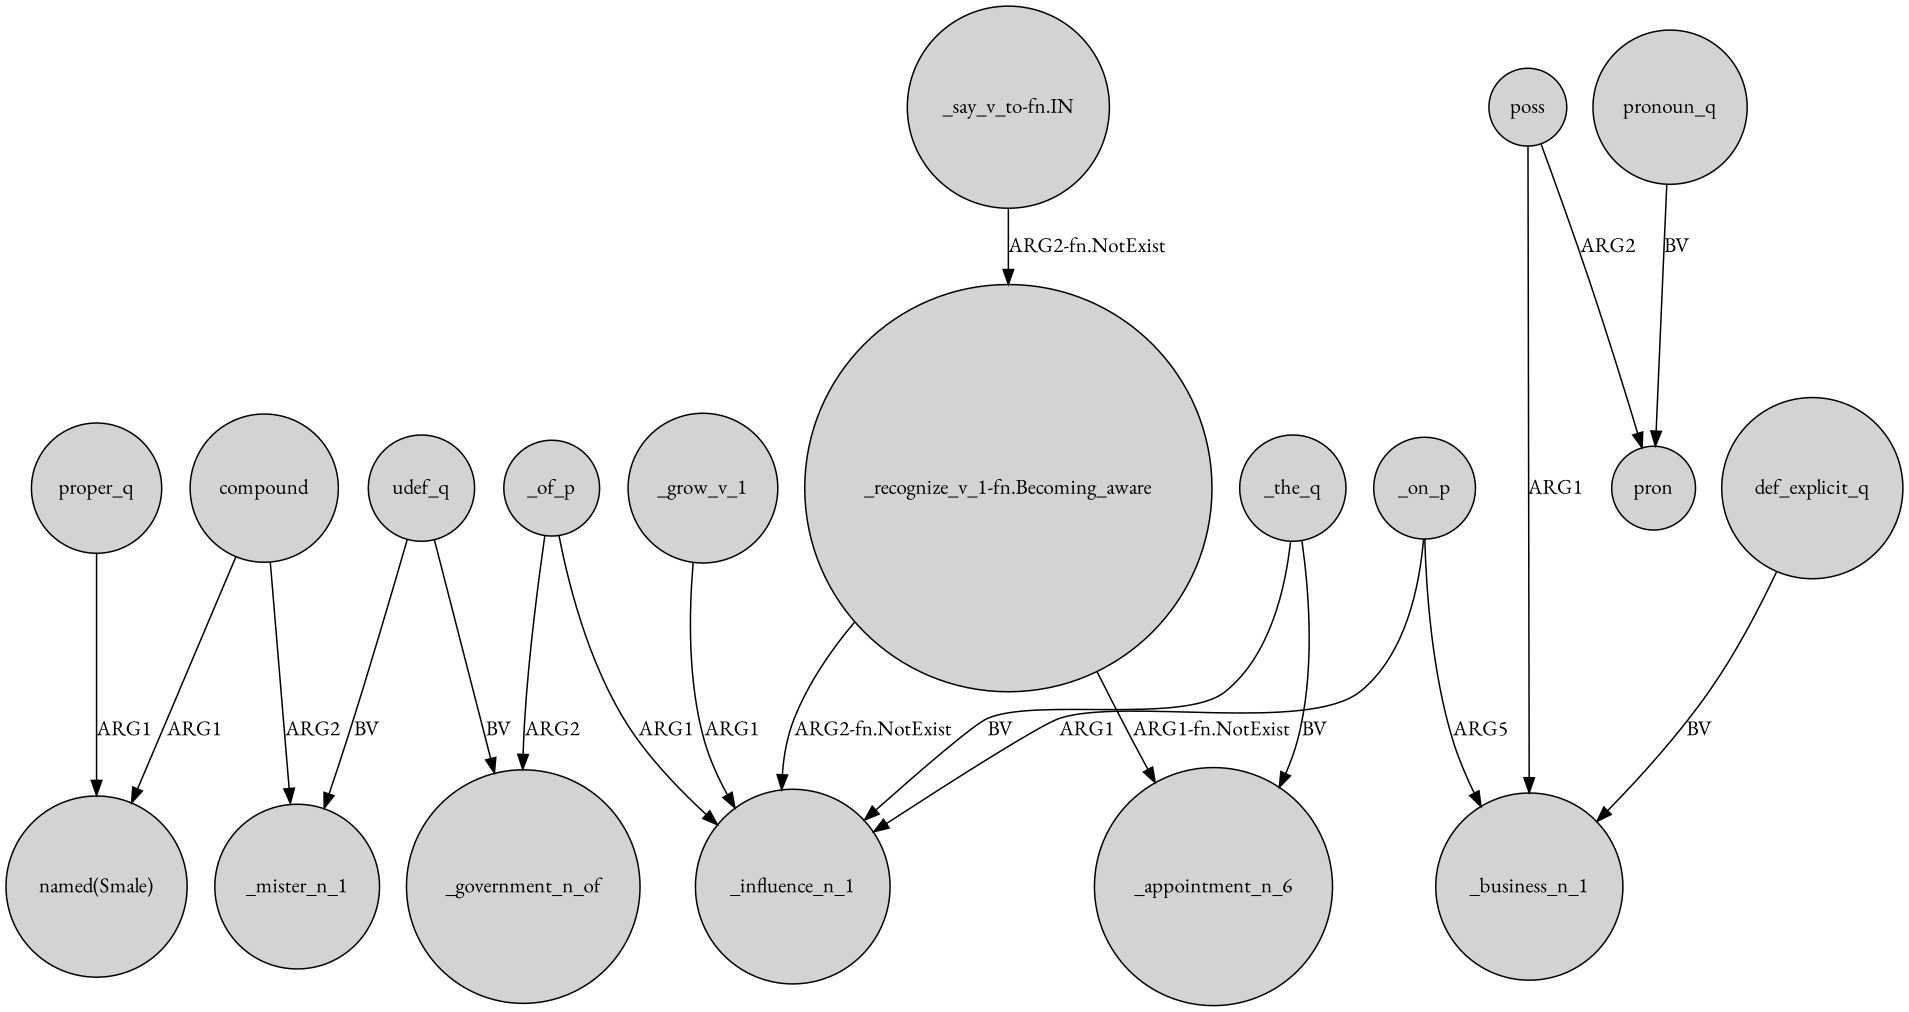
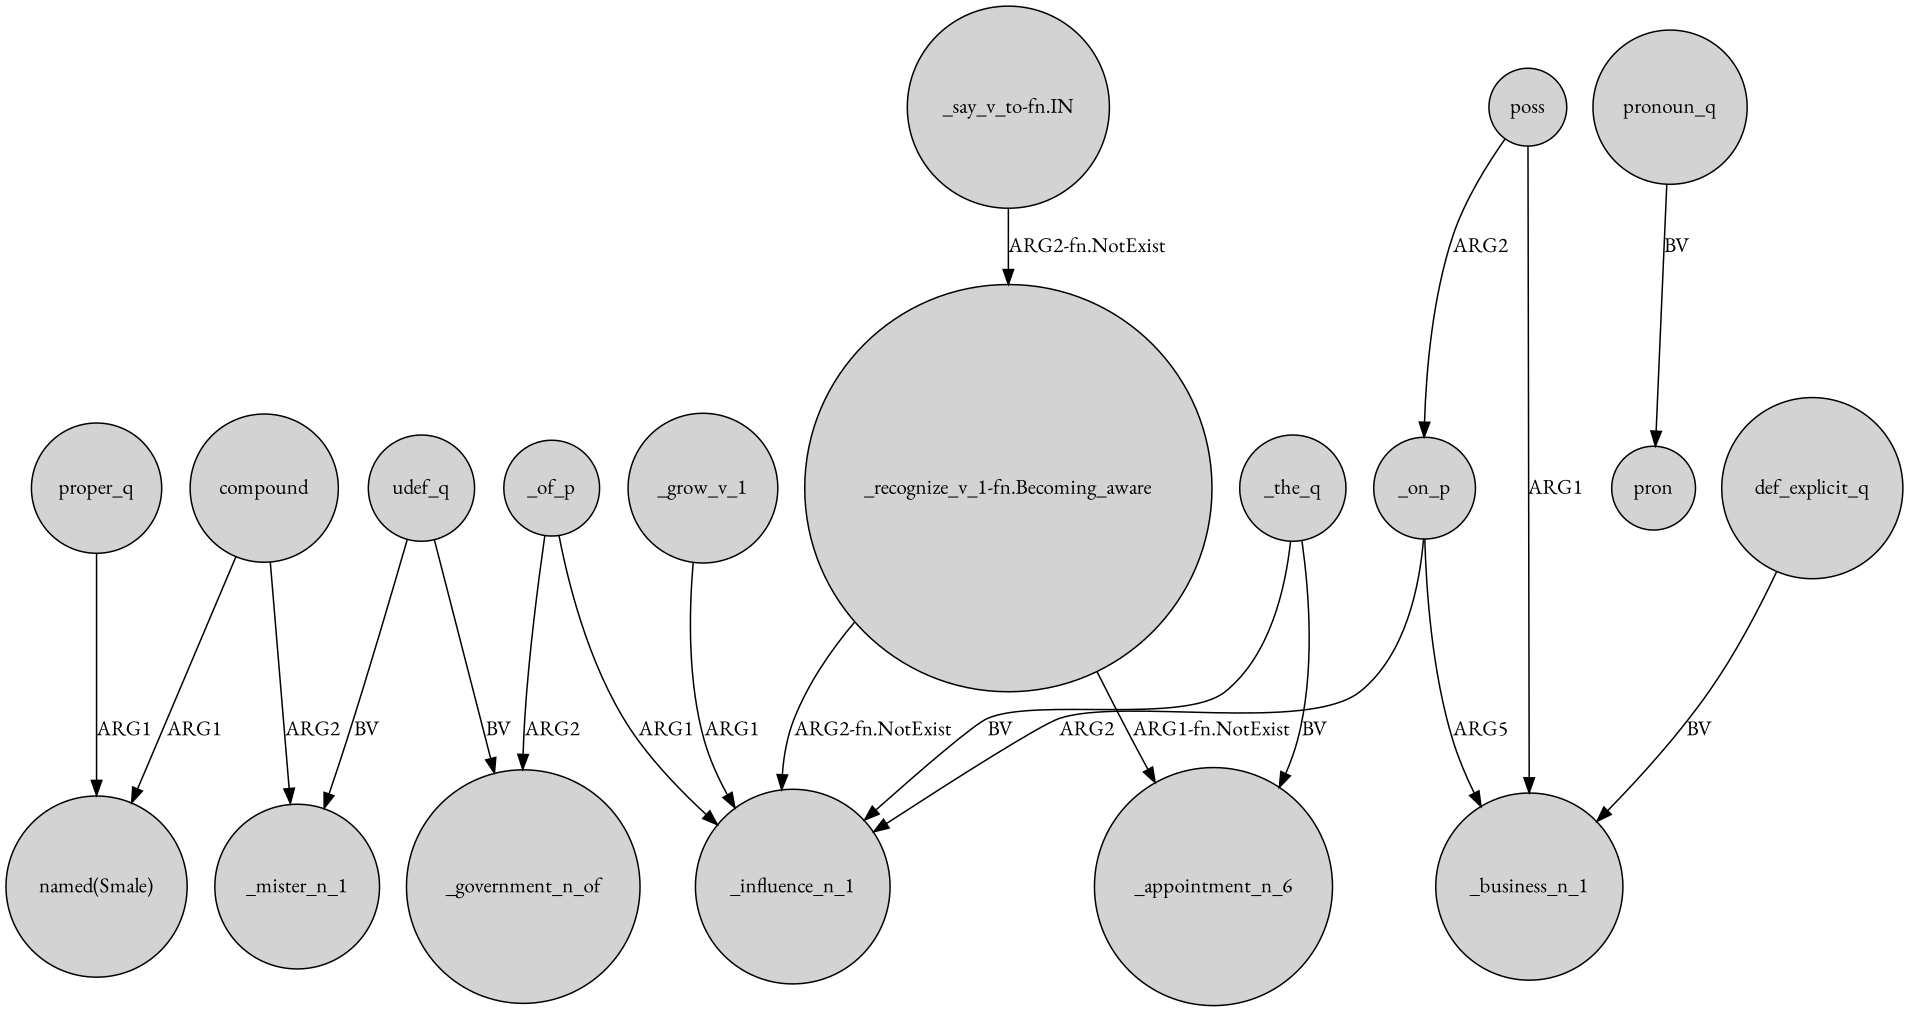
edge "poss" -> "pron": now "poss" -> "_on_p"
edge "_on_p" -> "_influence_n_1": label "ARG1" -> "ARG2"
